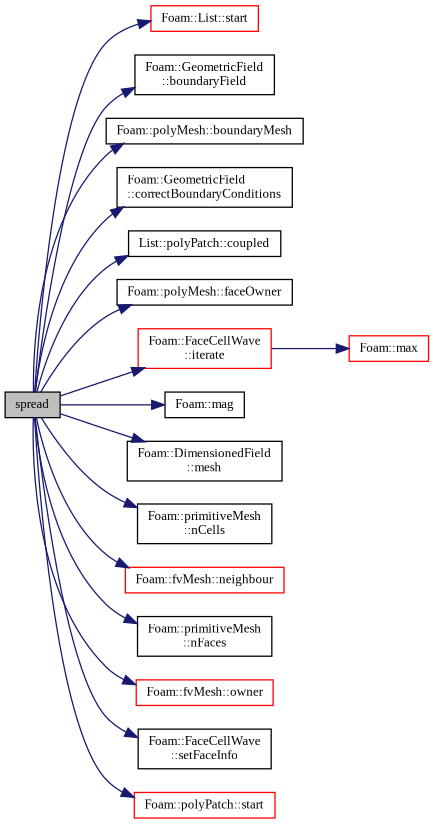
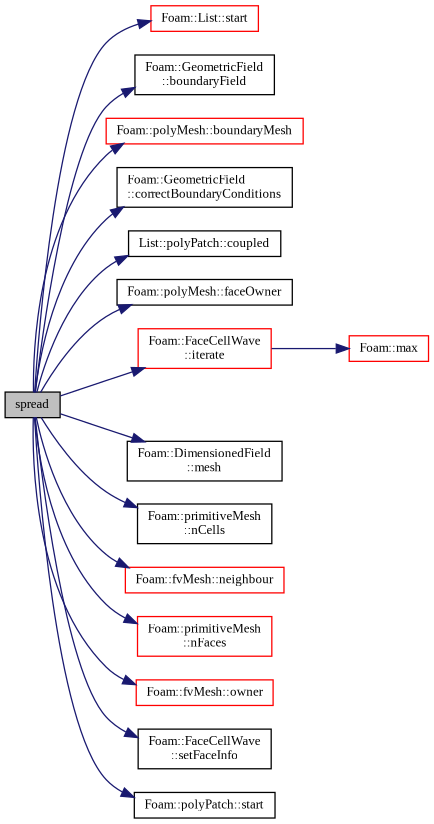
node "Foam::polyMesh::boundaryMesh": color black -> red
node "Foam::mag": removed
node "Foam::primitiveMesh ::nFaces": color black -> red
node "Foam::polyPatch::start": color red -> black
